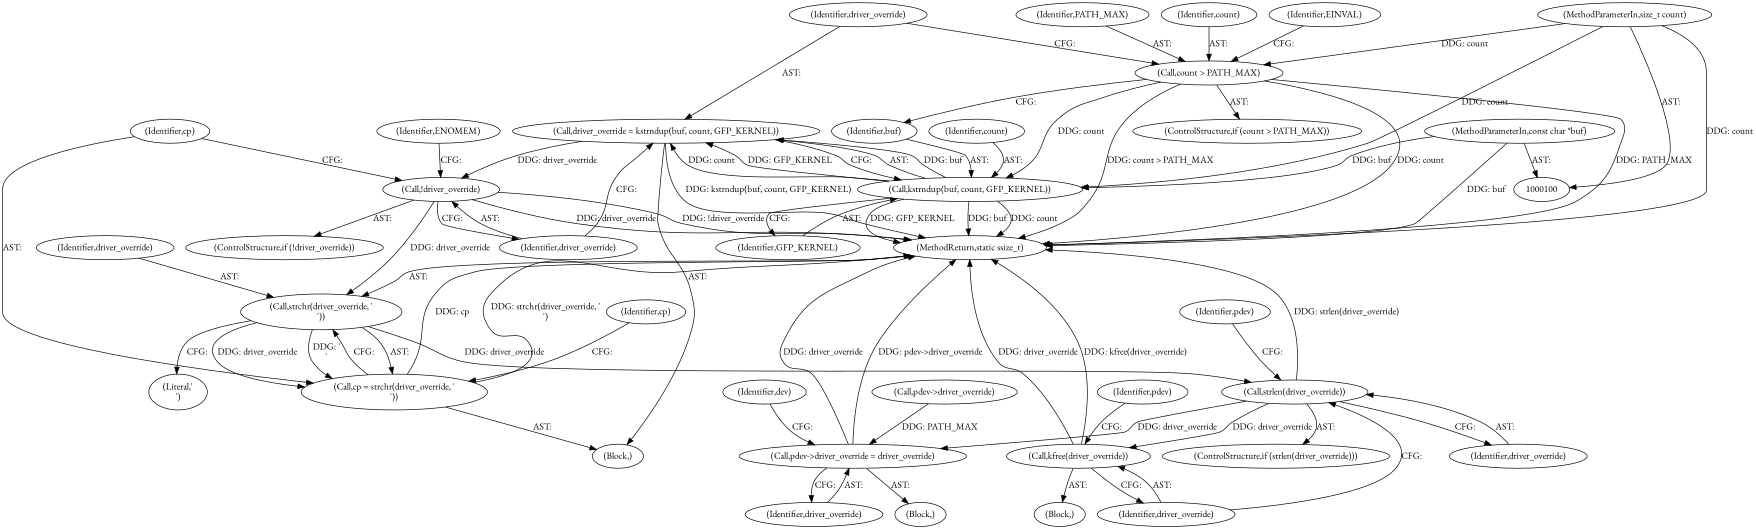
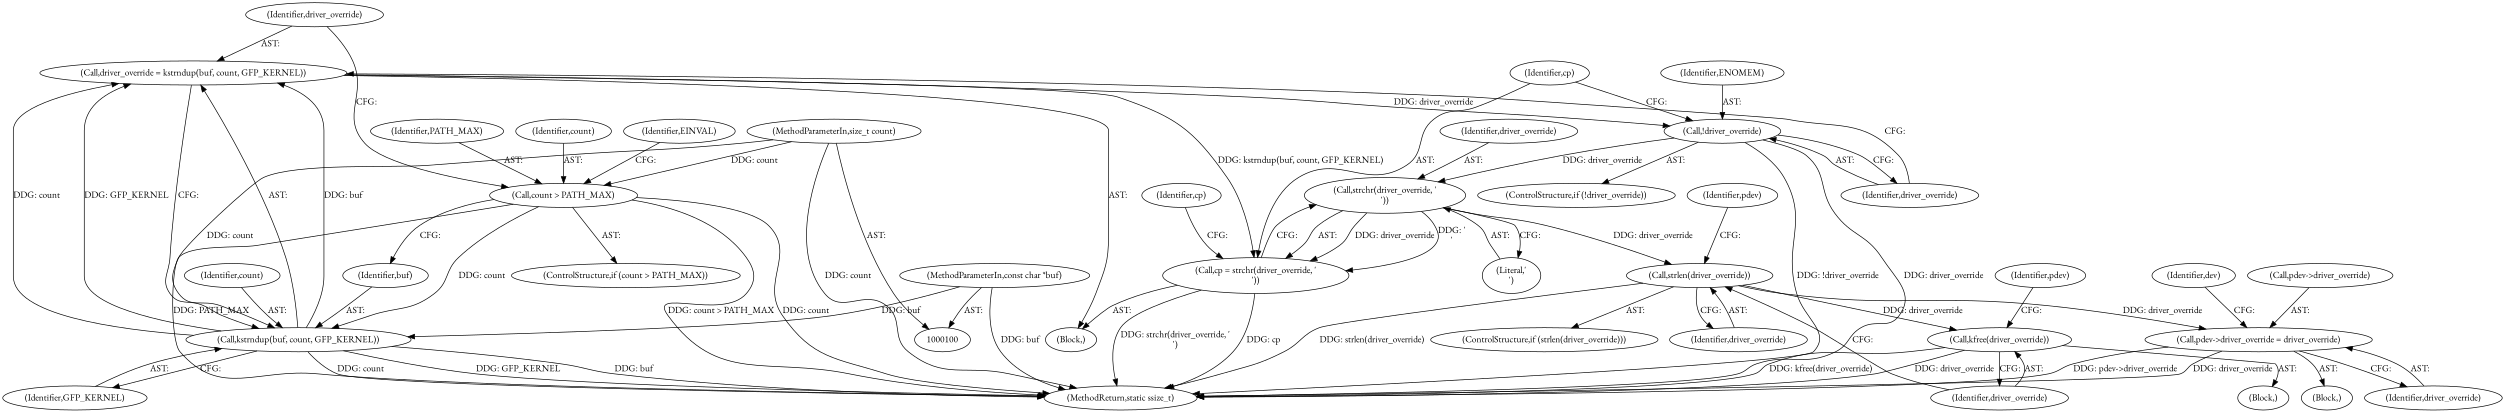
edge "(Identifier,ENOMEM)" -> "(Call,!driver_override)": label "CFG: " -> "AST: "
edge "(Call,driver_override = kstrndup(buf, count, GFP_KERNEL))" -> "(MethodReturn,static ssize_t)": now "(Call,driver_override = kstrndup(buf, count, GFP_KERNEL))" -> "(Call,cp = strchr(driver_override, ' '))"
edge "(MethodReturn,static ssize_t)" -> "(Call,strchr(driver_override, ' '))": now "(Literal,' ')" -> "(Call,strchr(driver_override, ' '))"
edge "(Call,pdev->driver_override)" -> "(Call,pdev->driver_override = driver_override)": label "DDG: PATH_MAX" -> "AST: "
